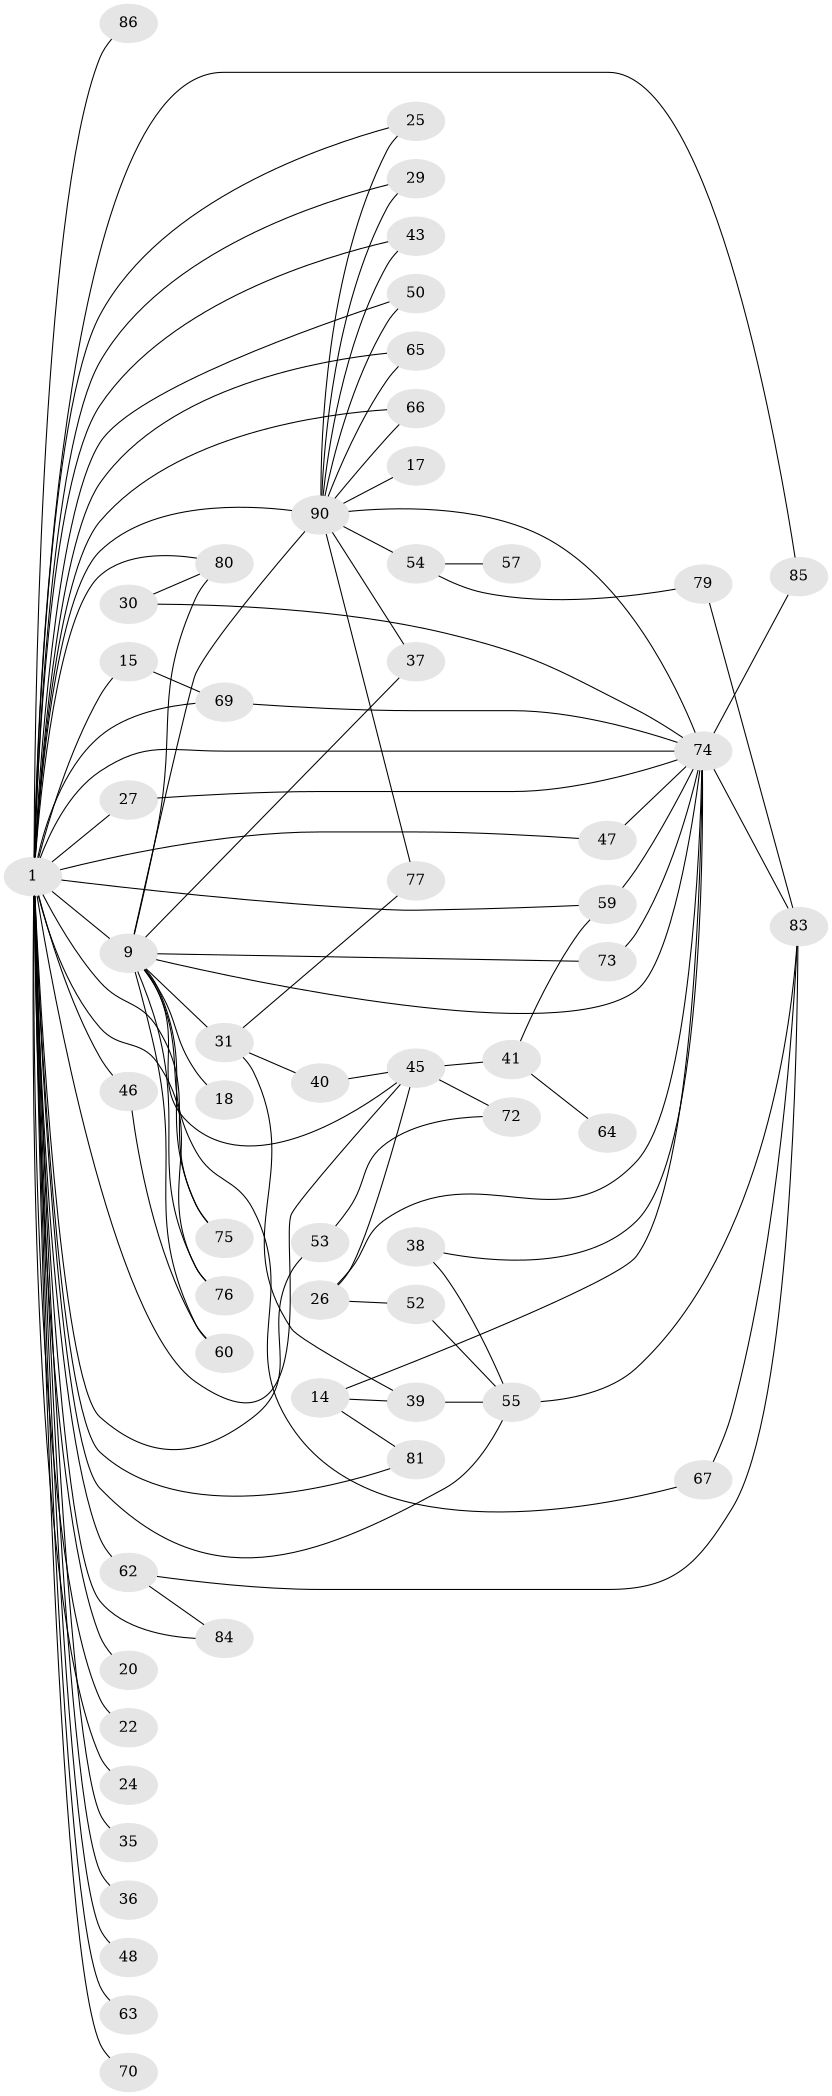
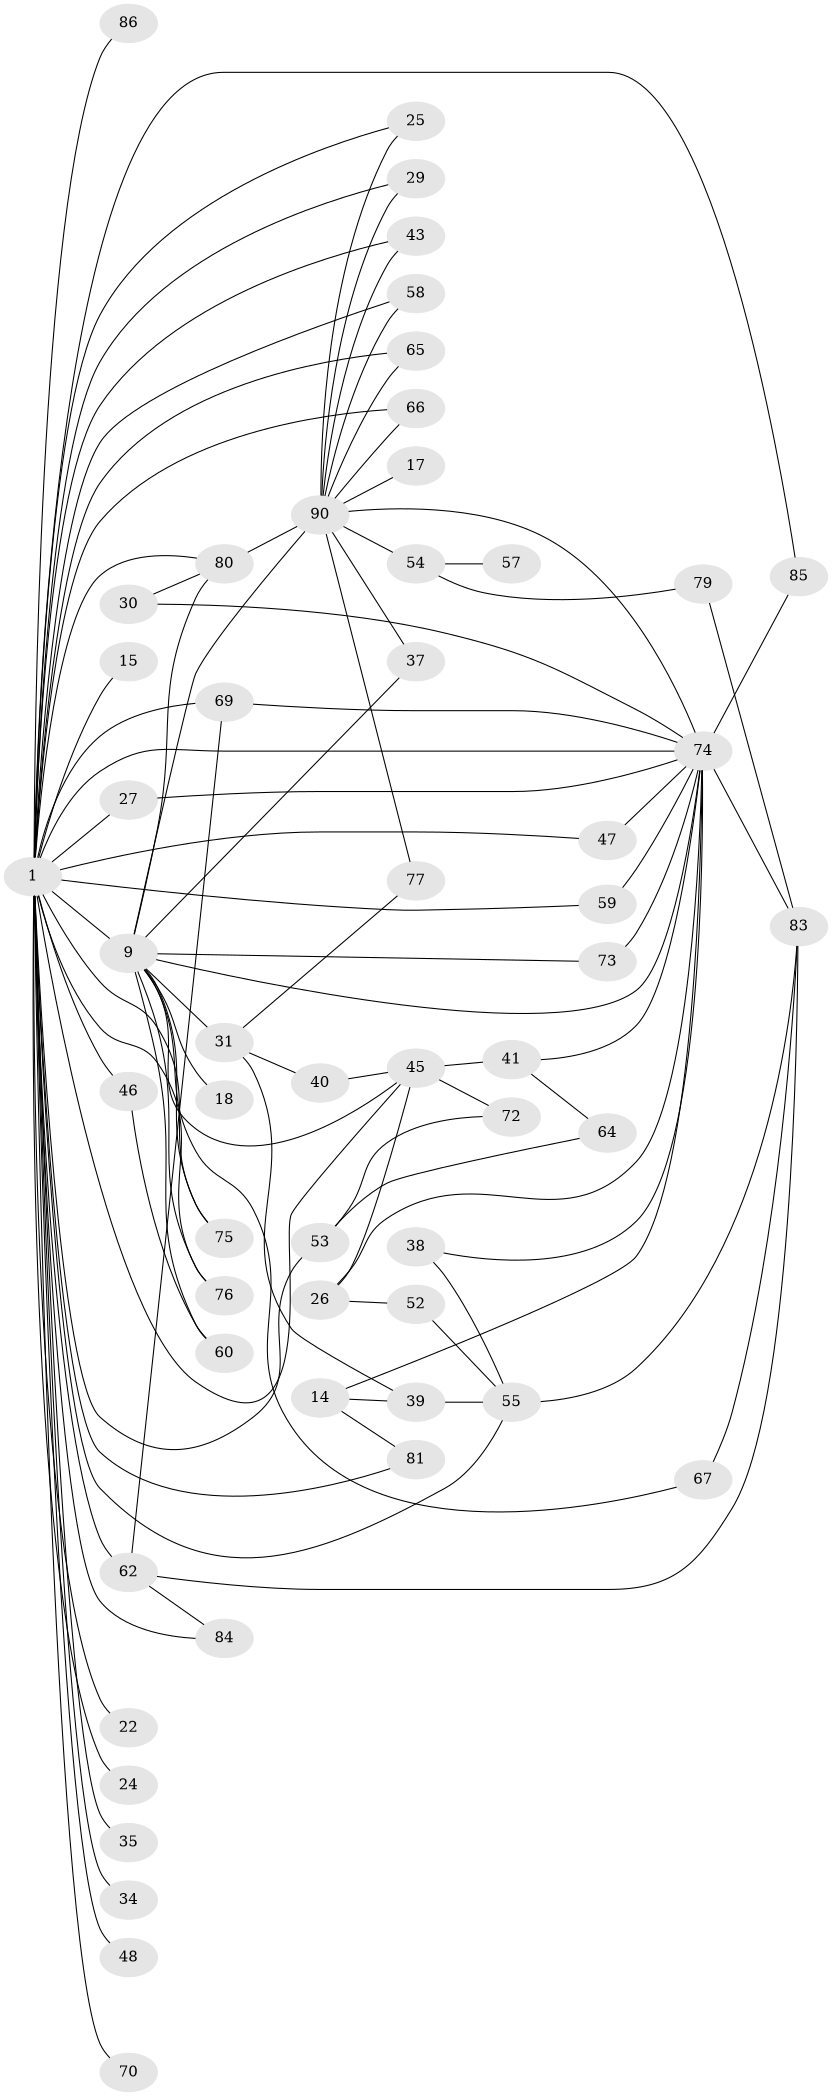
node "50": label "50" -> "58"
edge "90" -- "1": now "90" -- "80"
edge "15" -- "69": now "62" -- "69"
edge "59" -- "41": now "74" -- "41"
edge "64" -- "53": added
node "20": removed
node "36": label "36" -> "34"
node "63": removed
